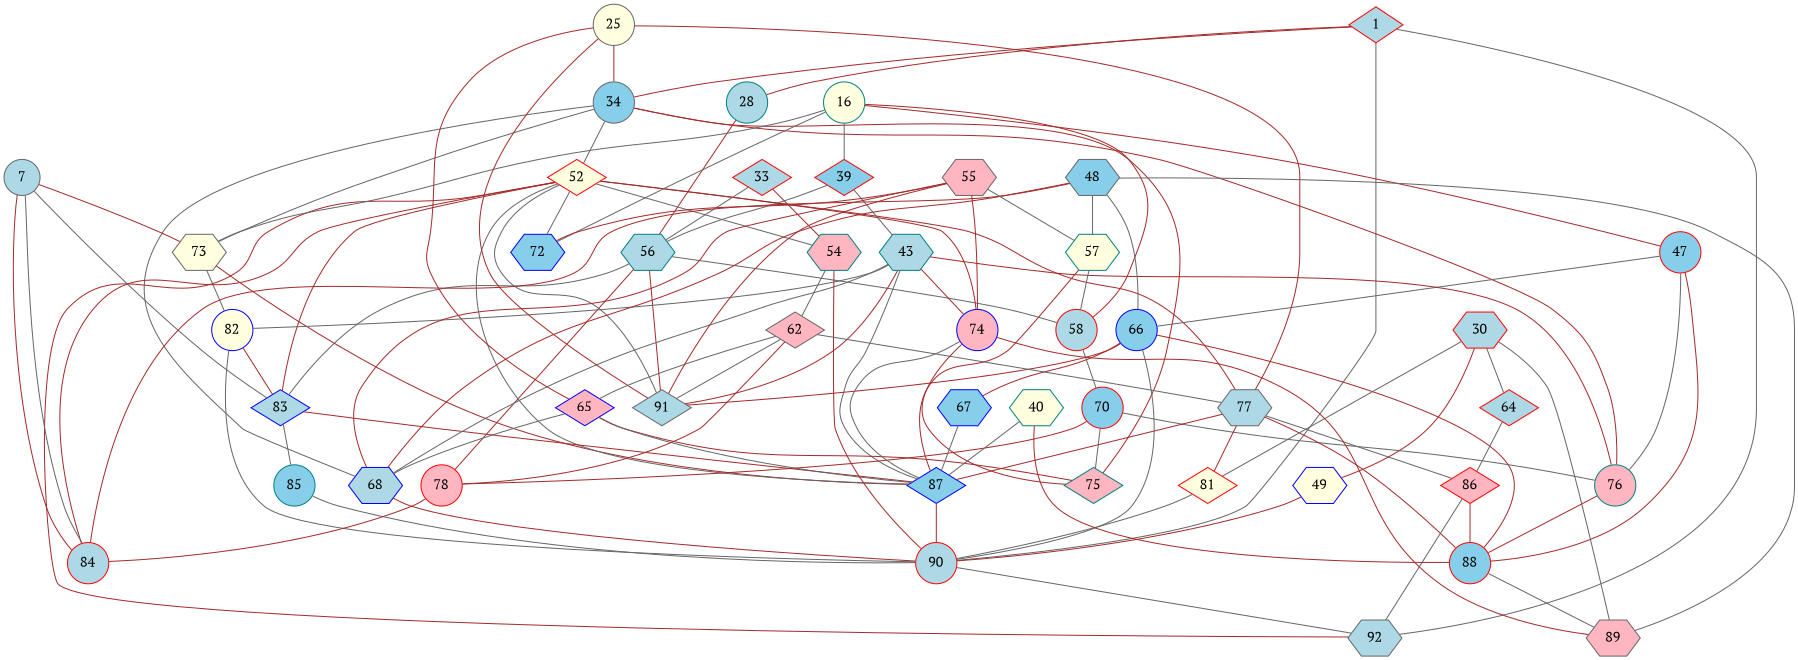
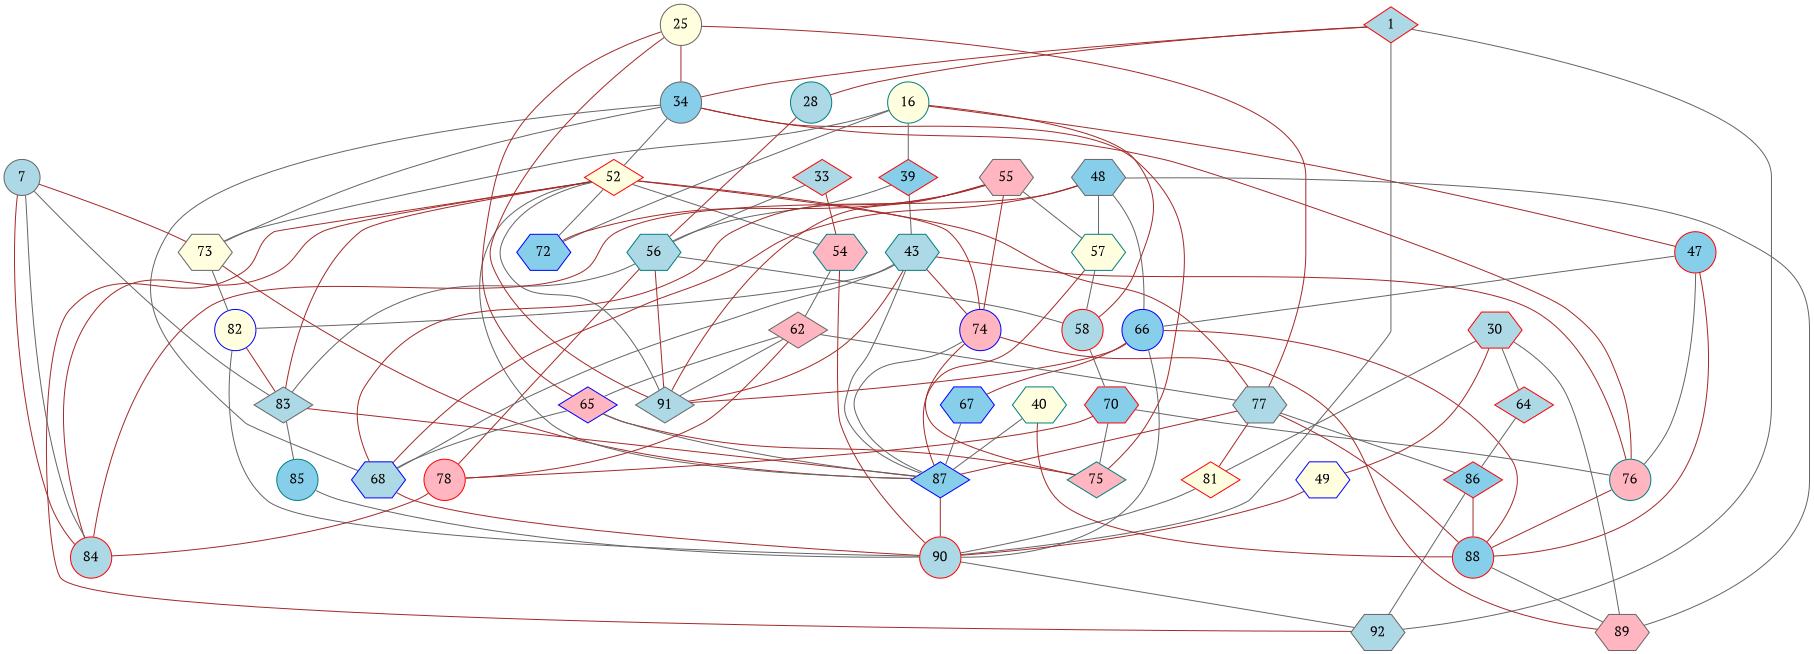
node "83": color blue -> gray40
node "70": shape circle -> hexagon
node "86": fillcolor lightpink -> skyblue
